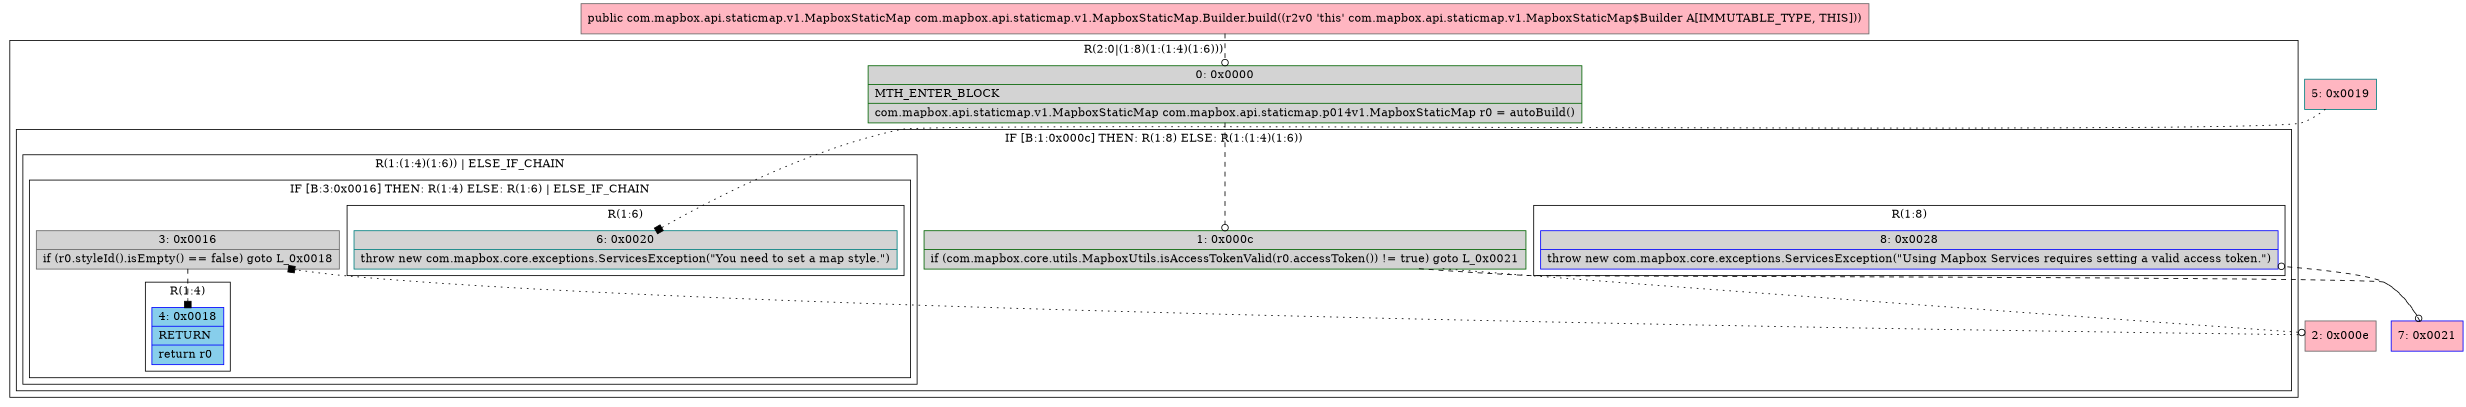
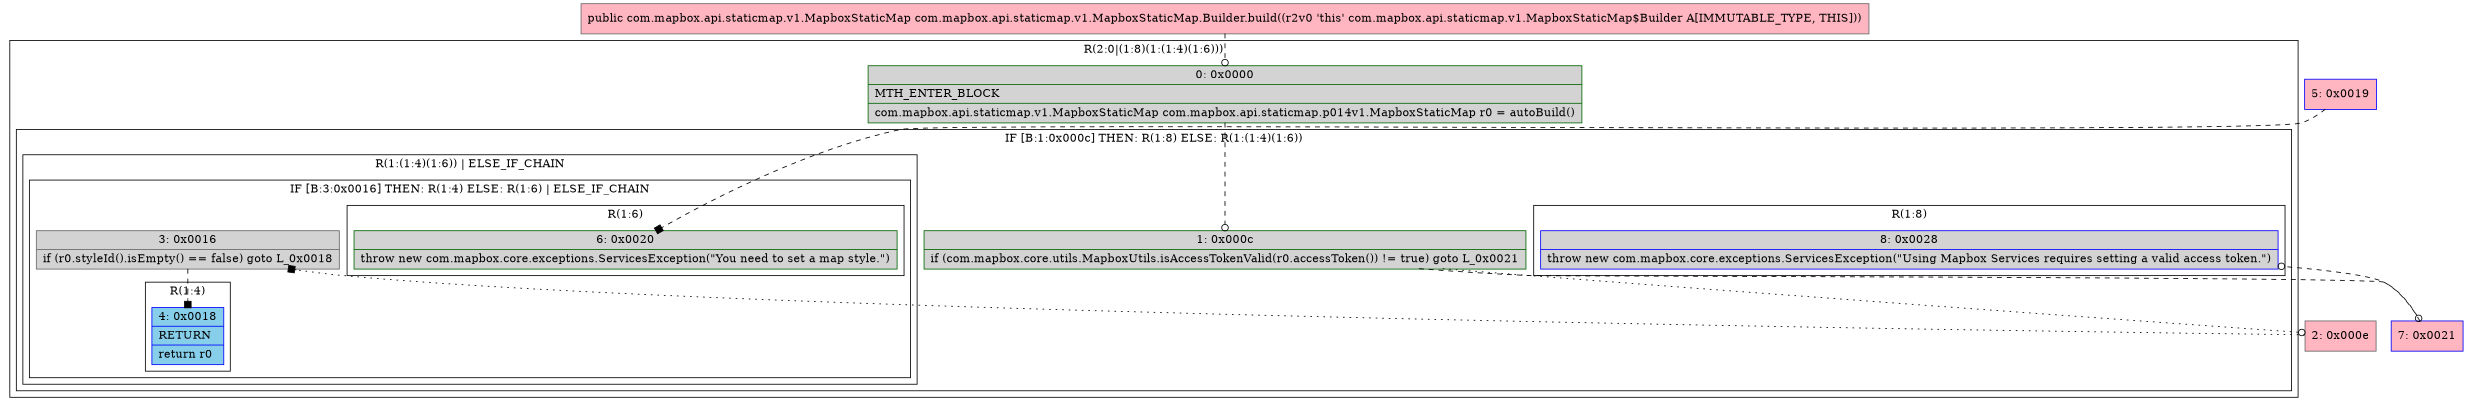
node "5: 0x0019": color teal -> blue
edge "5: 0x0019" -> "6: 0x0020": style dotted -> dashed
node "6: 0x0020": color teal -> darkgreen
